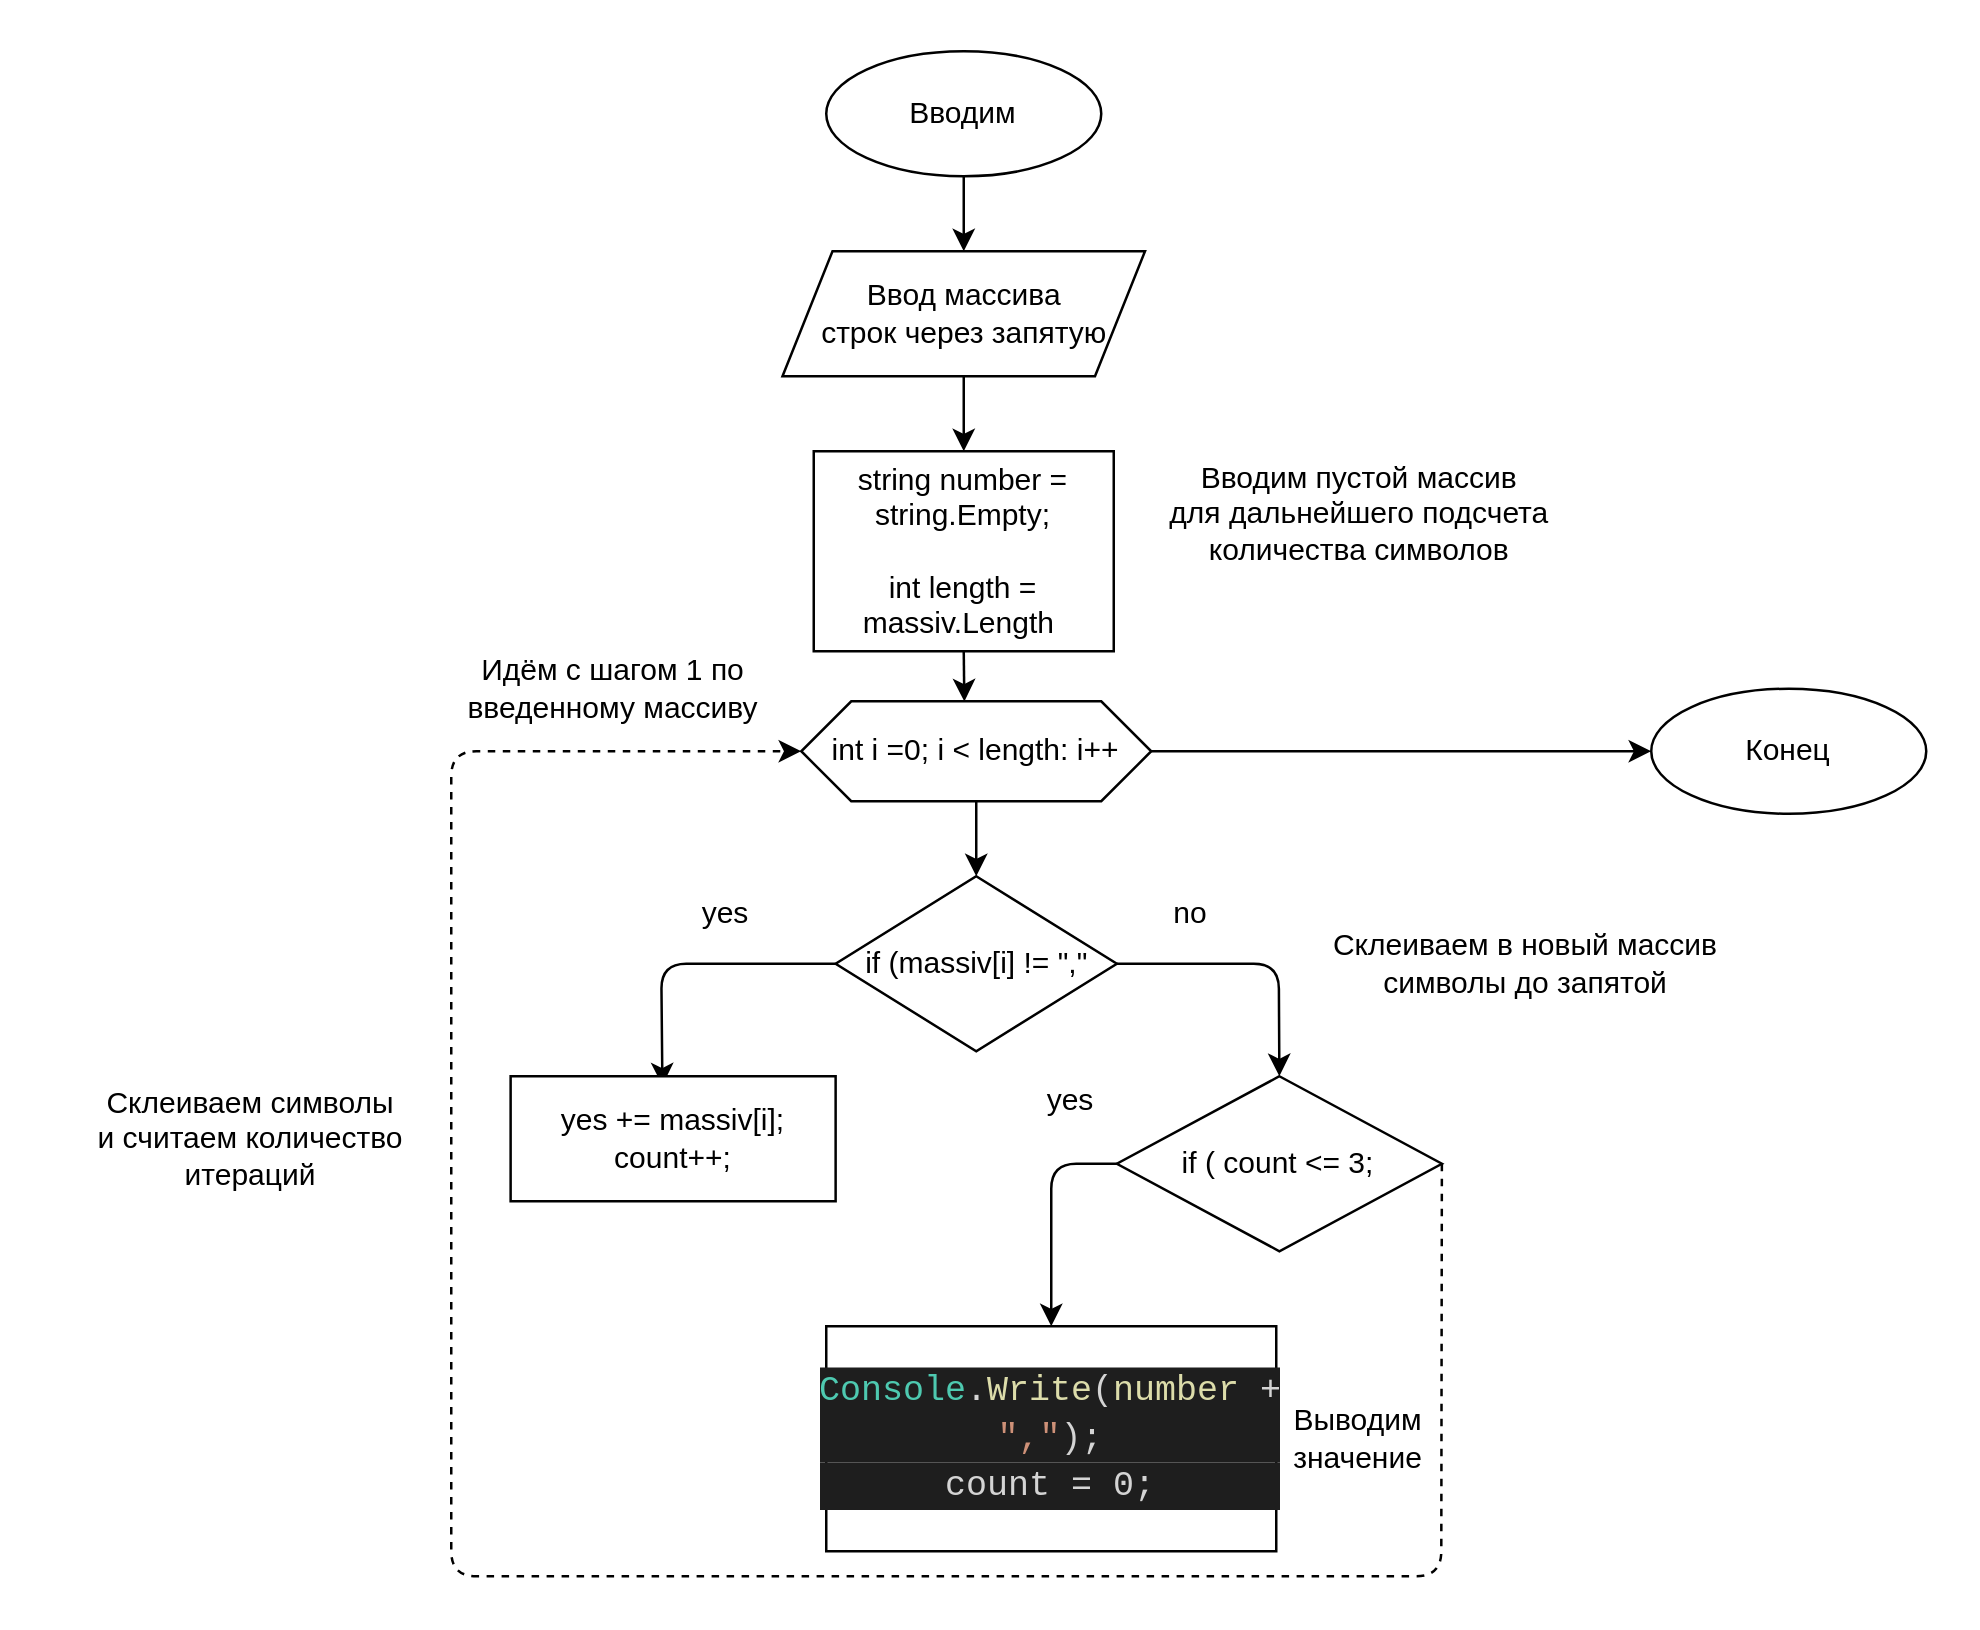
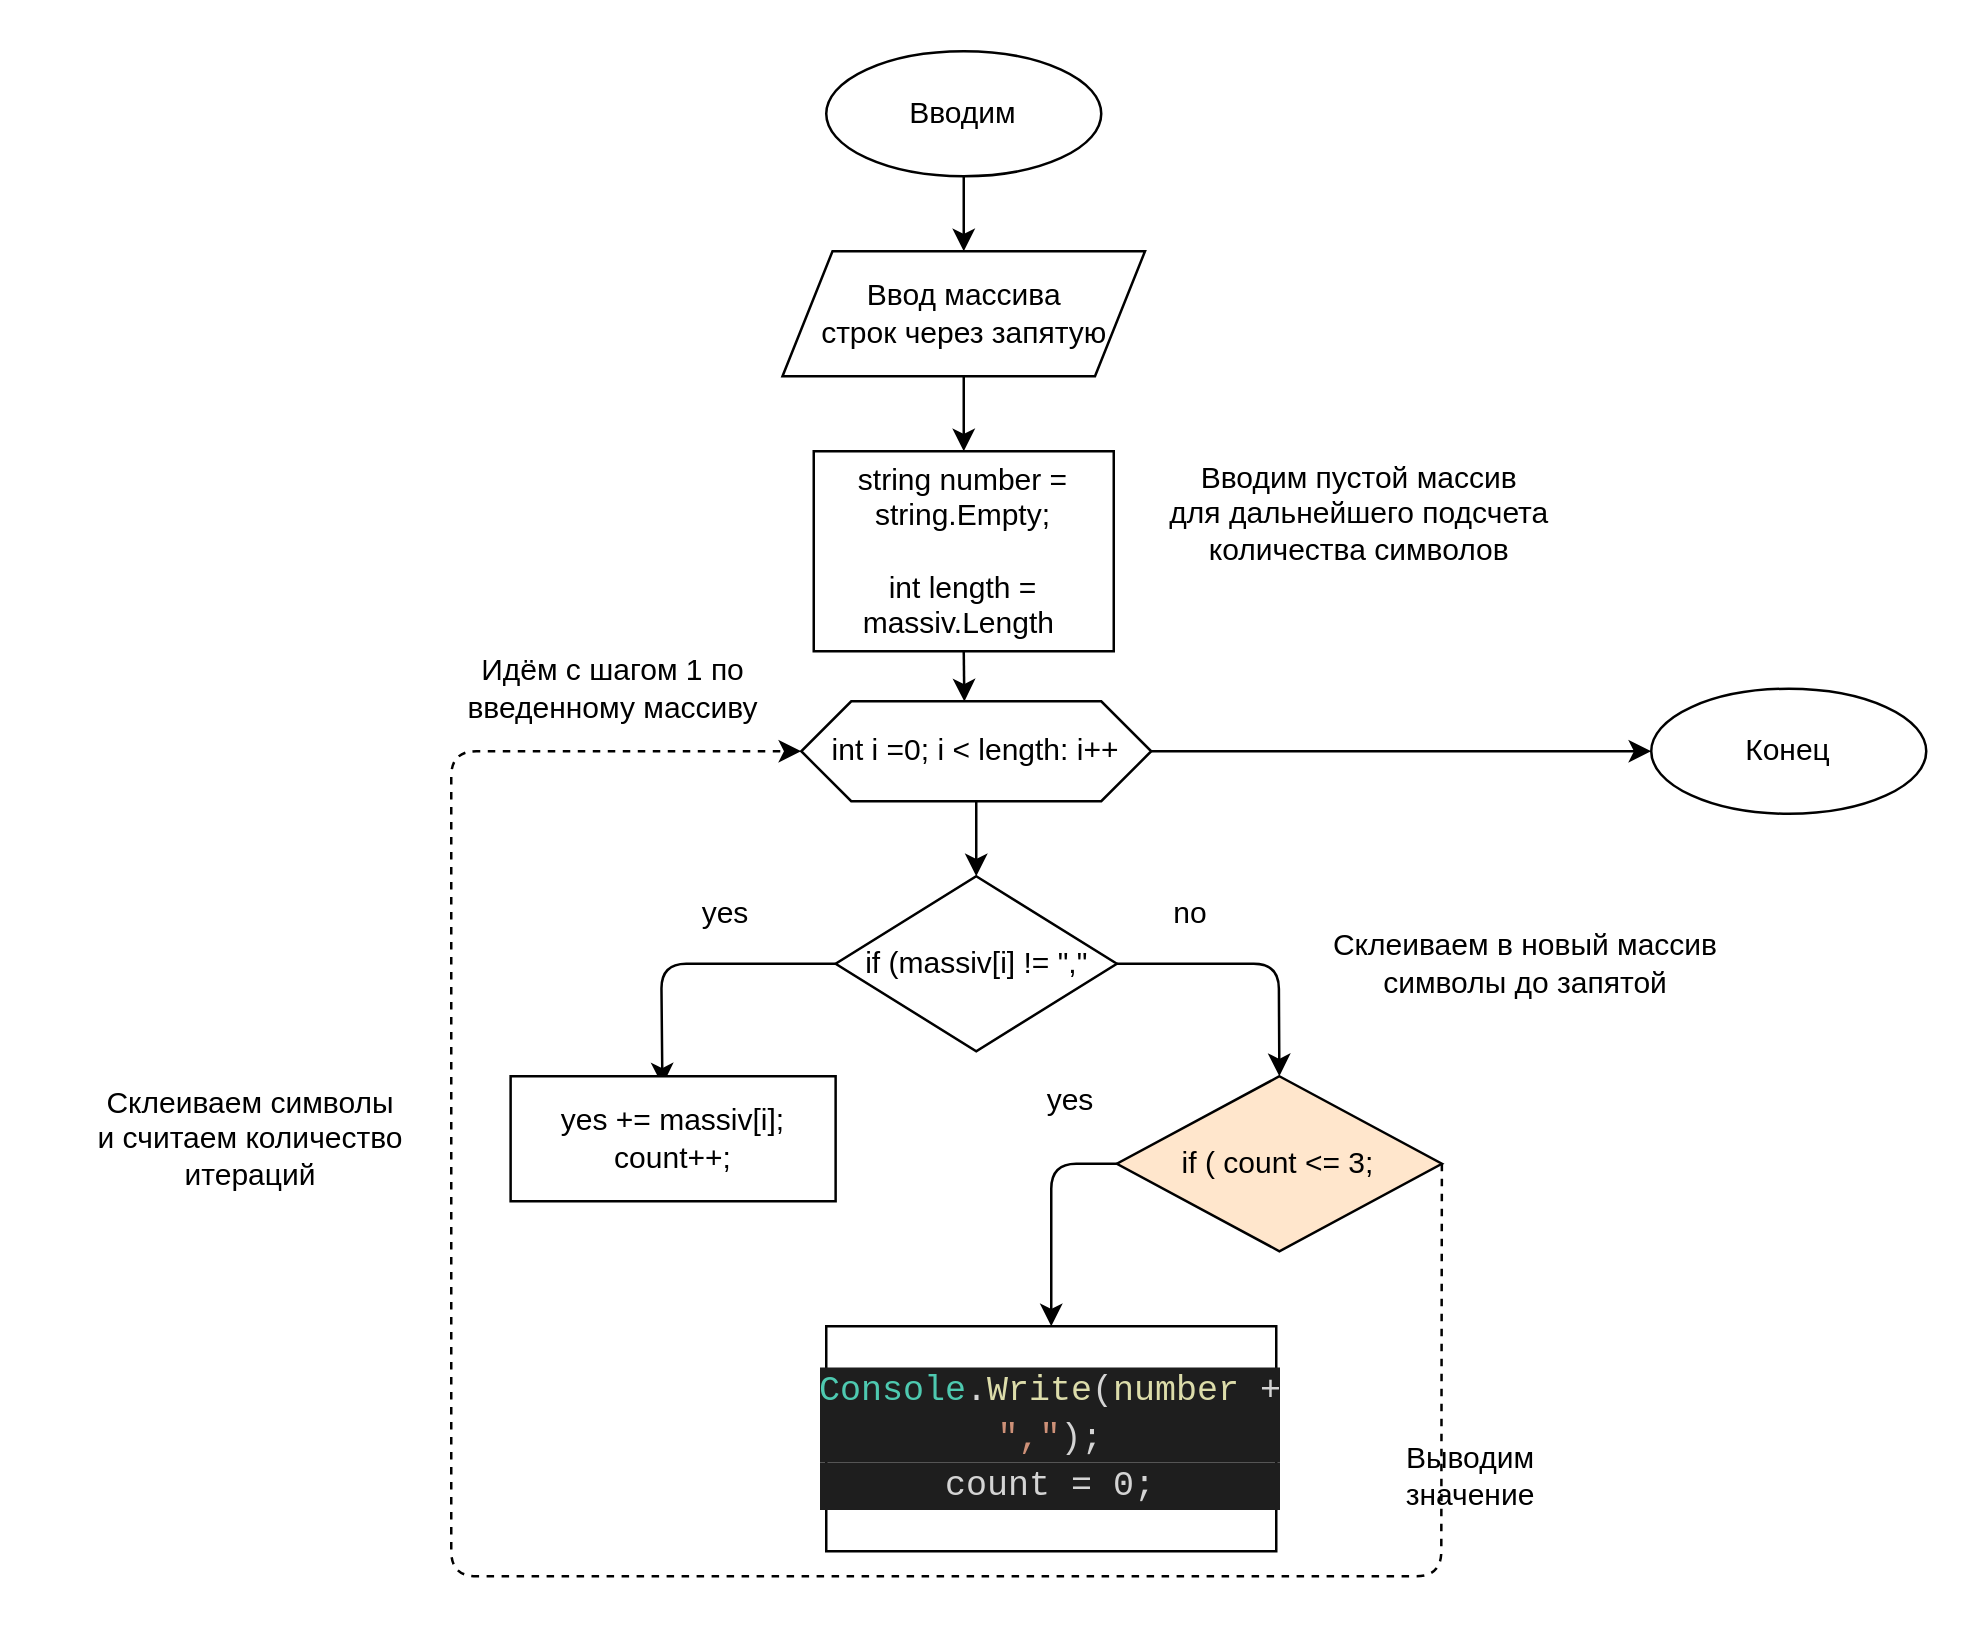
node "if ( count <= 3;": fillcolor #ffffff -> #ffe6cc
node "Выводим значение": moved (1358, 1439) -> (1470, 1476)
